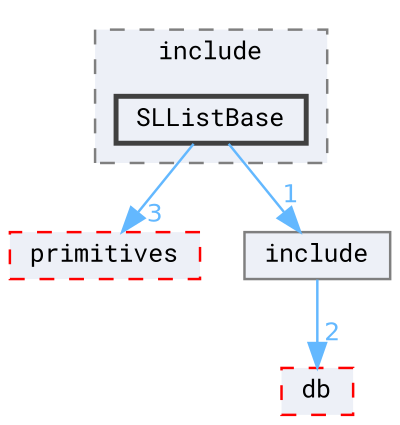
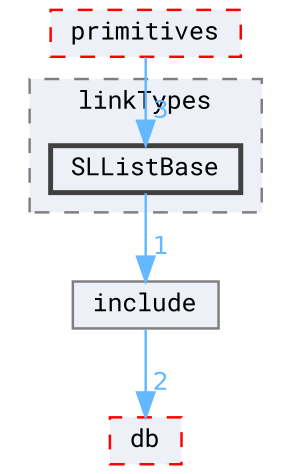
cluster "include": label "include" -> "linkTypes"
edge "SLListBase" -> "primitives": reversed
